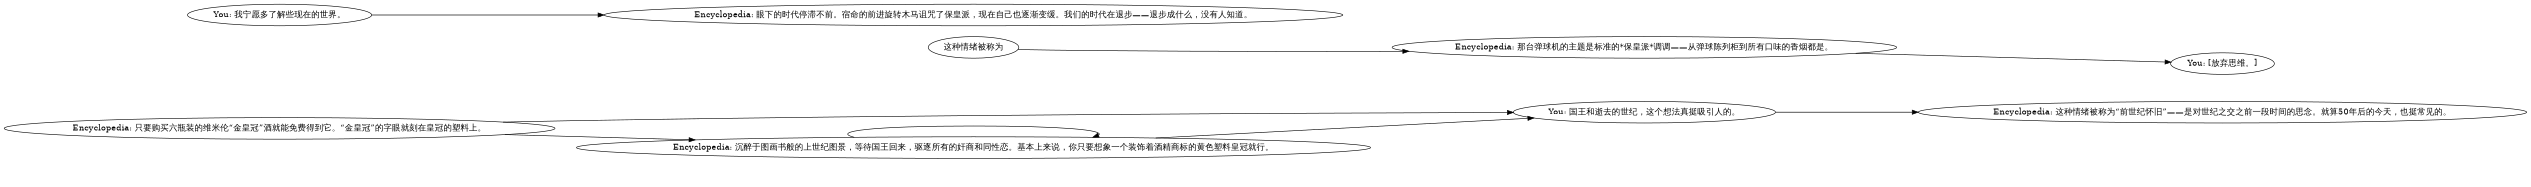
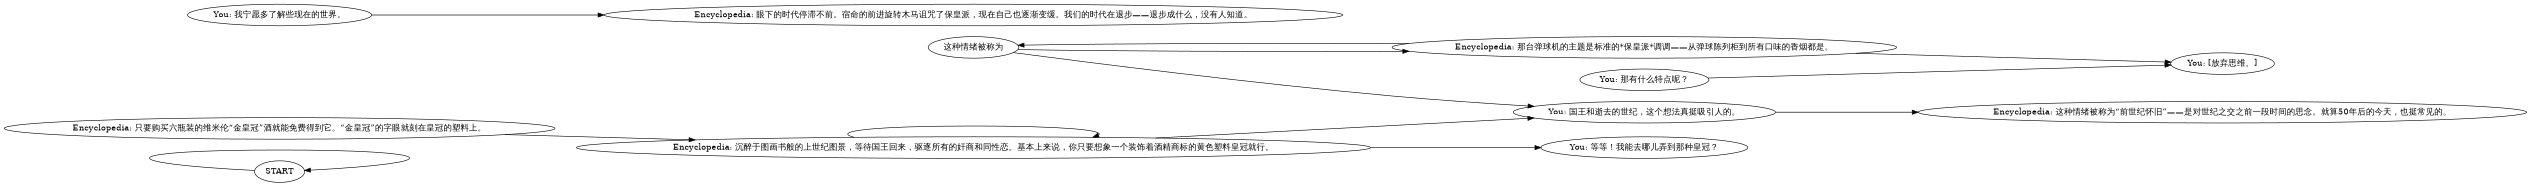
edge "Encyclopedia: 那台弹球机的主题是标准的*保皇派*调调——从弹球陈列柜到所有口味的香烟都是。" -> "这种情绪被称为": added
node "You: 那有什么特点呢？": added
edge "Encyclopedia: 只要购买六瓶装的维米伦“金皇冠”酒就能免费得到它。“金皇冠”的字眼就刻在皇冠的塑料上。" -> "You: 国王和逝去的世纪，这个想法真挺吸引人的。": now "这种情绪被称为" -> "You: 国王和逝去的世纪，这个想法真挺吸引人的。"
node "You: 等等！我能去哪儿弄到那种皇冠？": added
node "START": added
